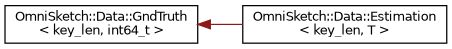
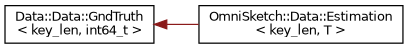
node "OmniSketch::Data::GndTruth < key_len, int64_t >": label "OmniSketch::Data::GndTruth < key_len, int64_t >" -> "Data::Data::GndTruth < key_len, int64_t >"
